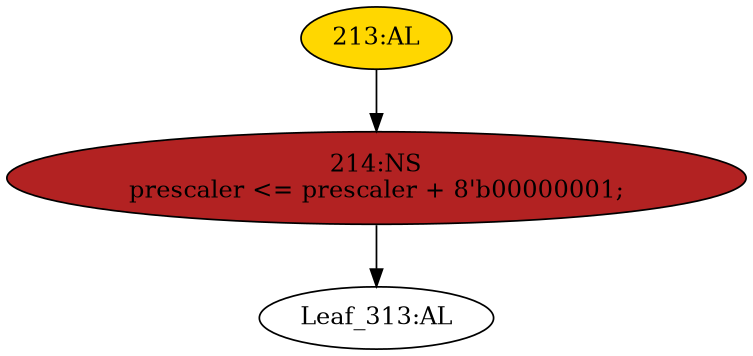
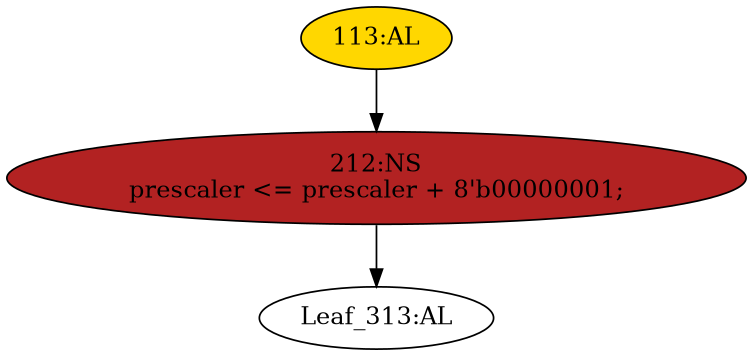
node "213:AL": label "213:AL" -> "113:AL"
node "214:NS prescaler <= prescaler + 8'b00000001;": label "214:NS prescaler <= prescaler + 8'b00000001;" -> "212:NS prescaler <= prescaler + 8'b00000001;"
